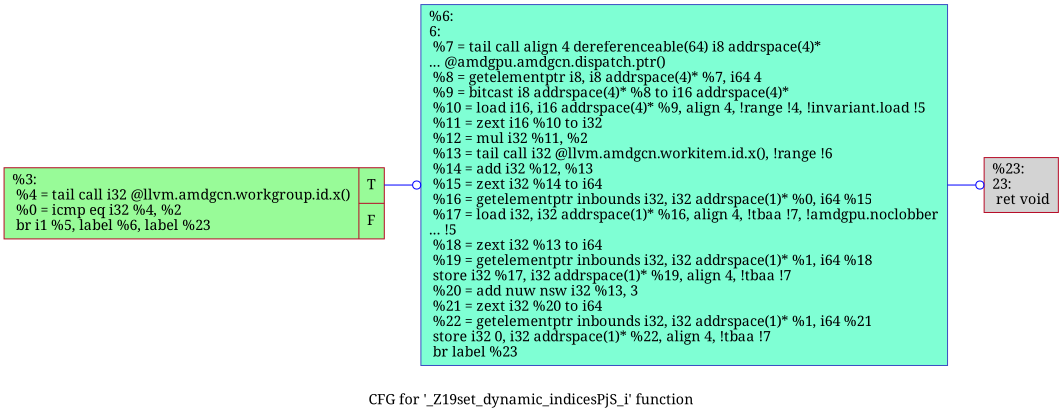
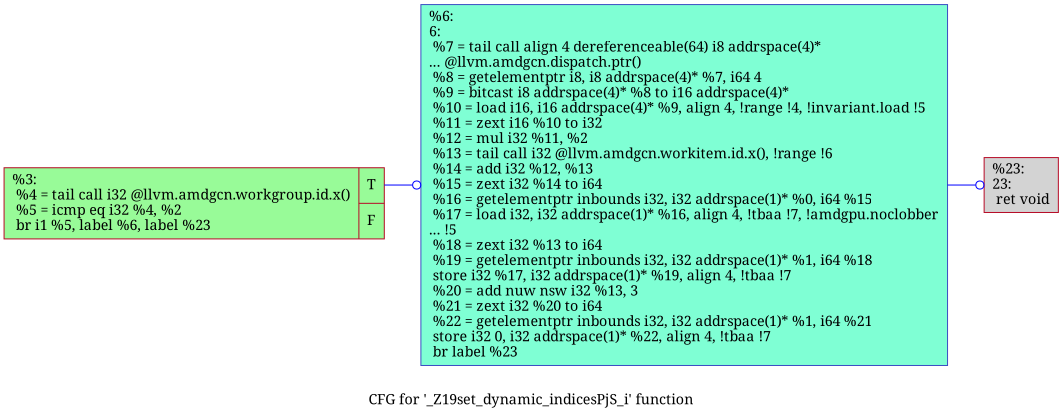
node "%6:": text "... @amdgpu.amdgcn.dispatch.ptr()" -> "... @llvm.amdgcn.dispatch.ptr()"
node "%3:": text "%0 = icmp eq i32 %4, %2" -> "%5 = icmp eq i32 %4, %2"
